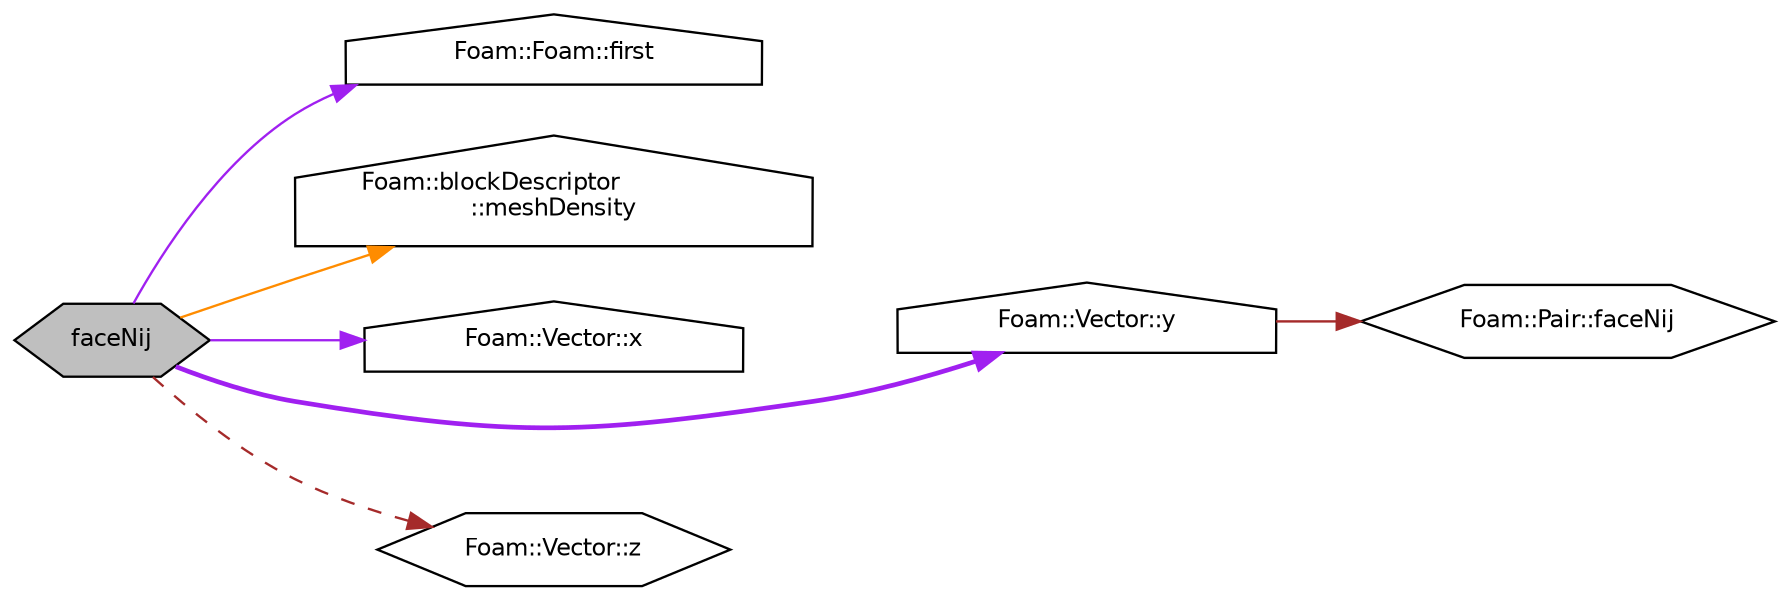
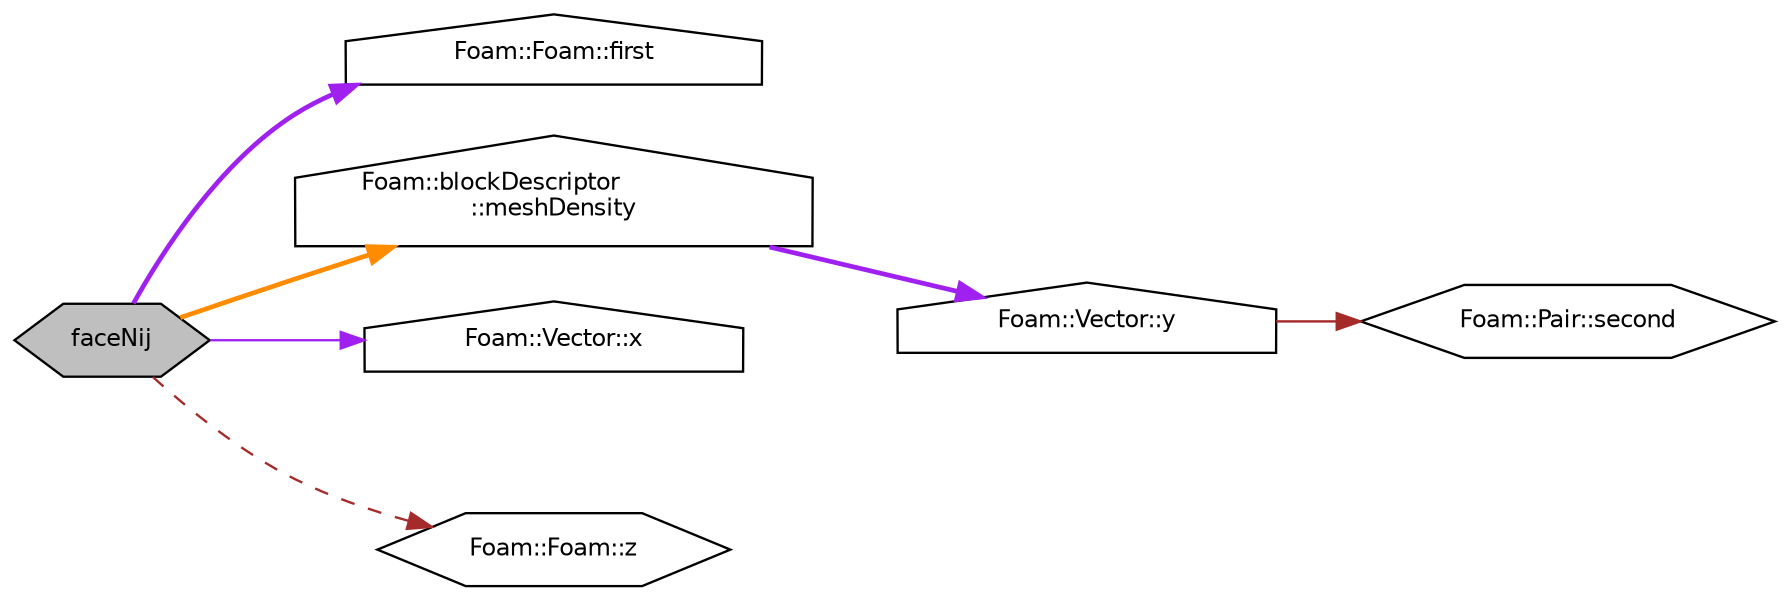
edge "faceNij" -> "Foam::Foam::first": style solid -> bold
edge "faceNij" -> "Foam::blockDescriptor ::meshDensity": style solid -> bold
node "Foam::Pair::faceNij": label "Foam::Pair::faceNij" -> "Foam::Pair::second"
edge "faceNij" -> "Foam::Vector::y": now "Foam::blockDescriptor ::meshDensity" -> "Foam::Vector::y"
node "Foam::Vector::z": label "Foam::Vector::z" -> "Foam::Foam::z"
